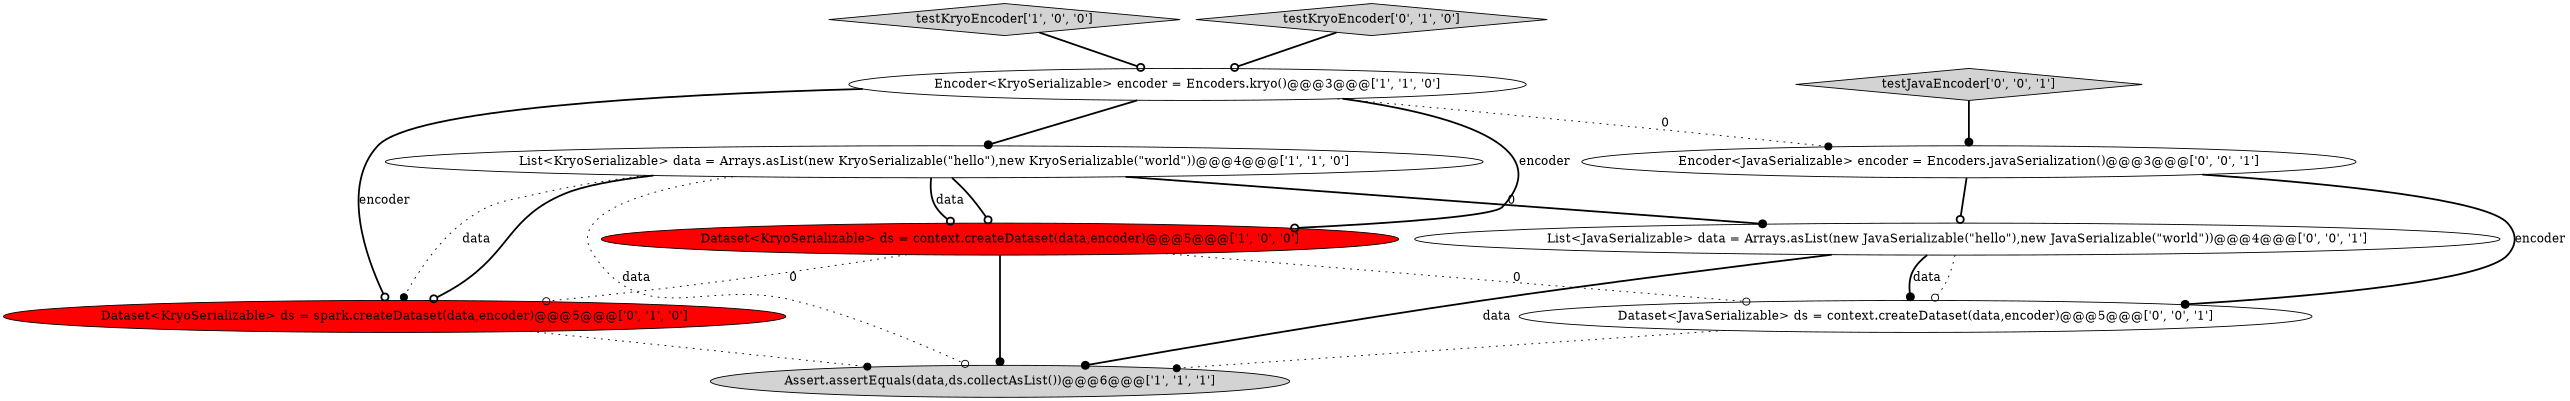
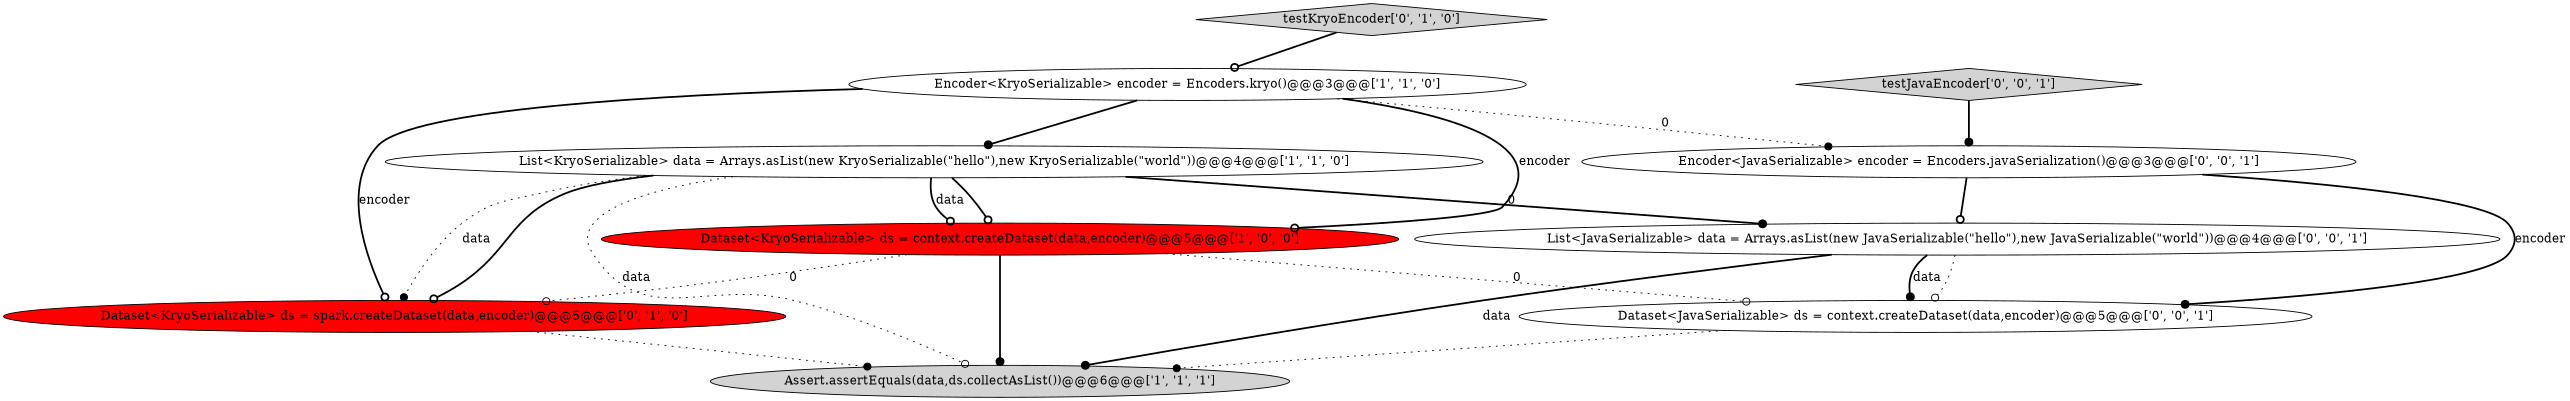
node "testKryoEncoder['1', '0', '0']": removed
